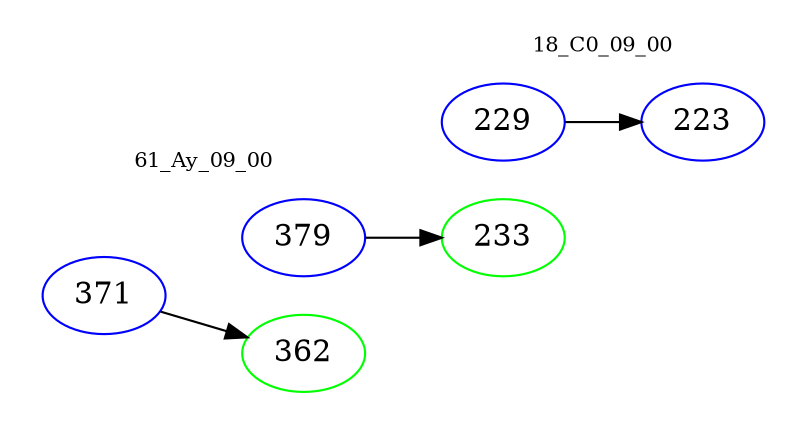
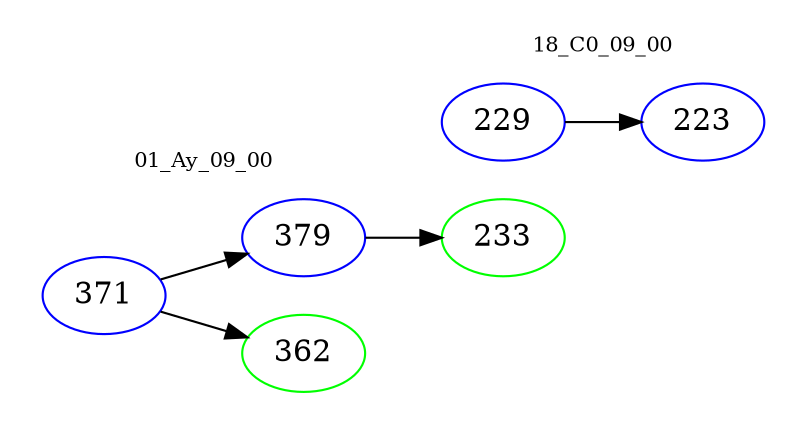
cluster "61_Ay_09_00": label "61_Ay_09_00" -> "01_Ay_09_00"
edge "371" -> "379": added
